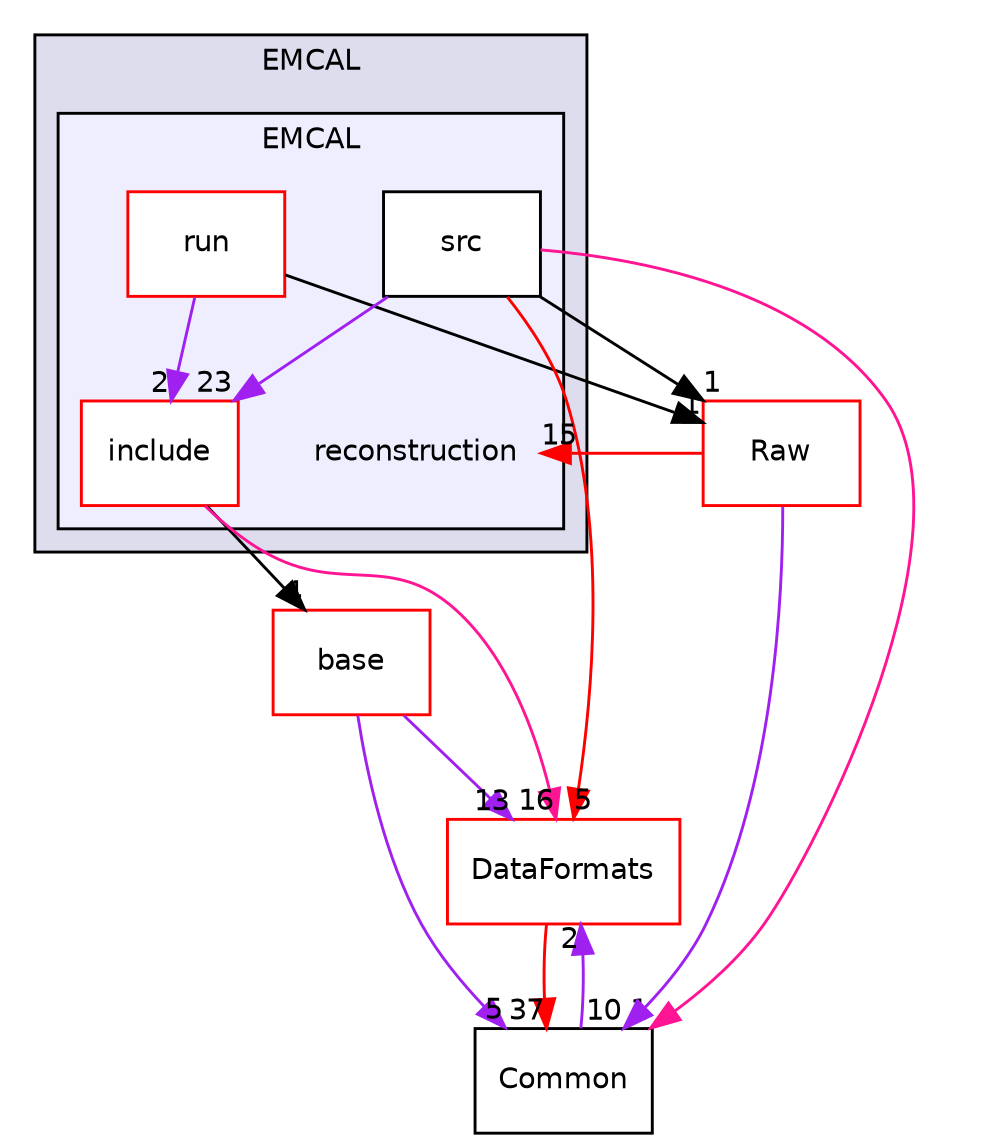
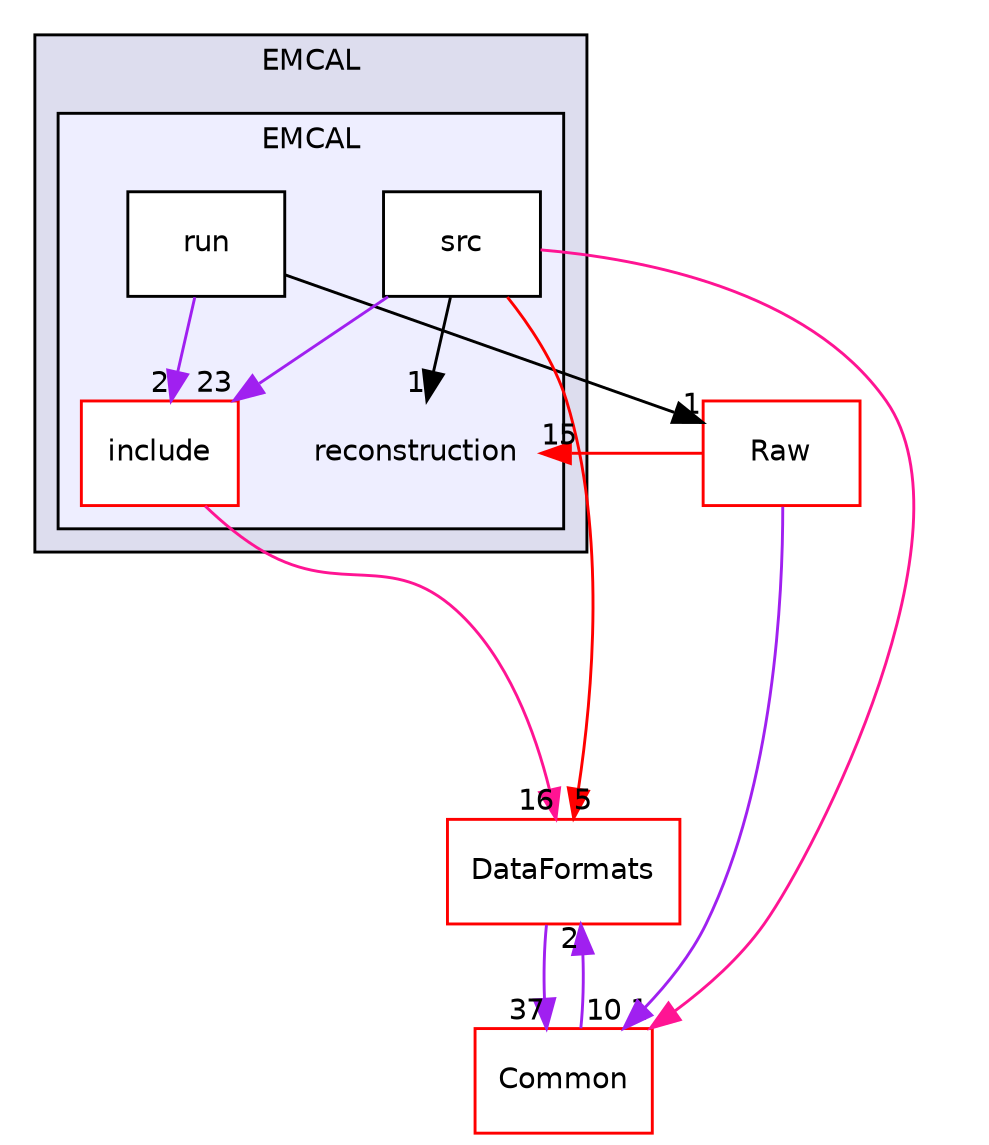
node "run": color red -> black
edge "src" -> "Raw": now "src" -> "reconstruction"
node "base": removed
edge "DataFormats" -> "Common": color red -> purple
node "Common": color black -> red
